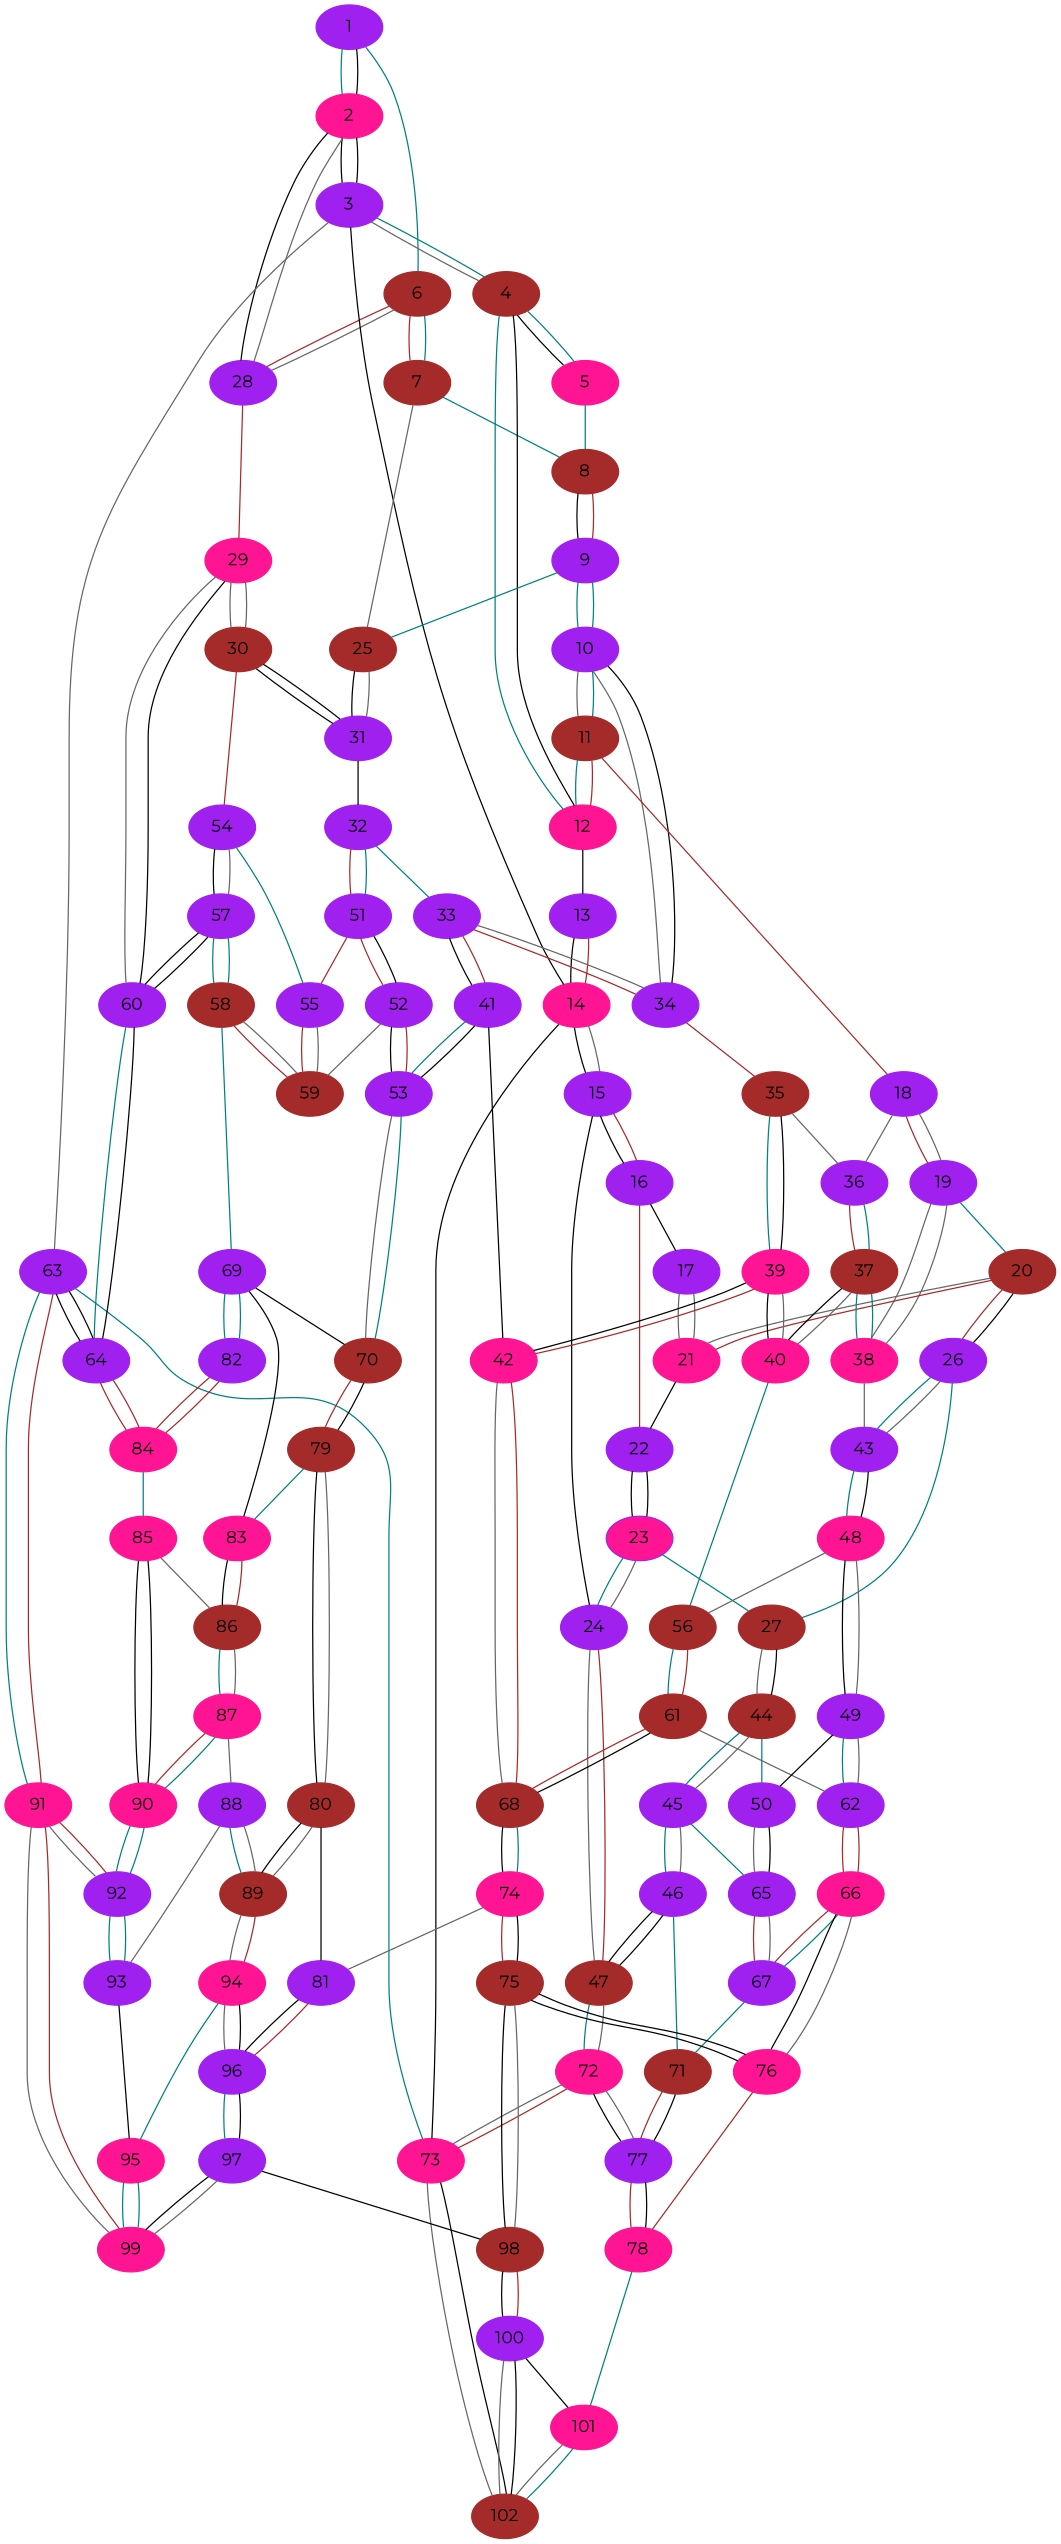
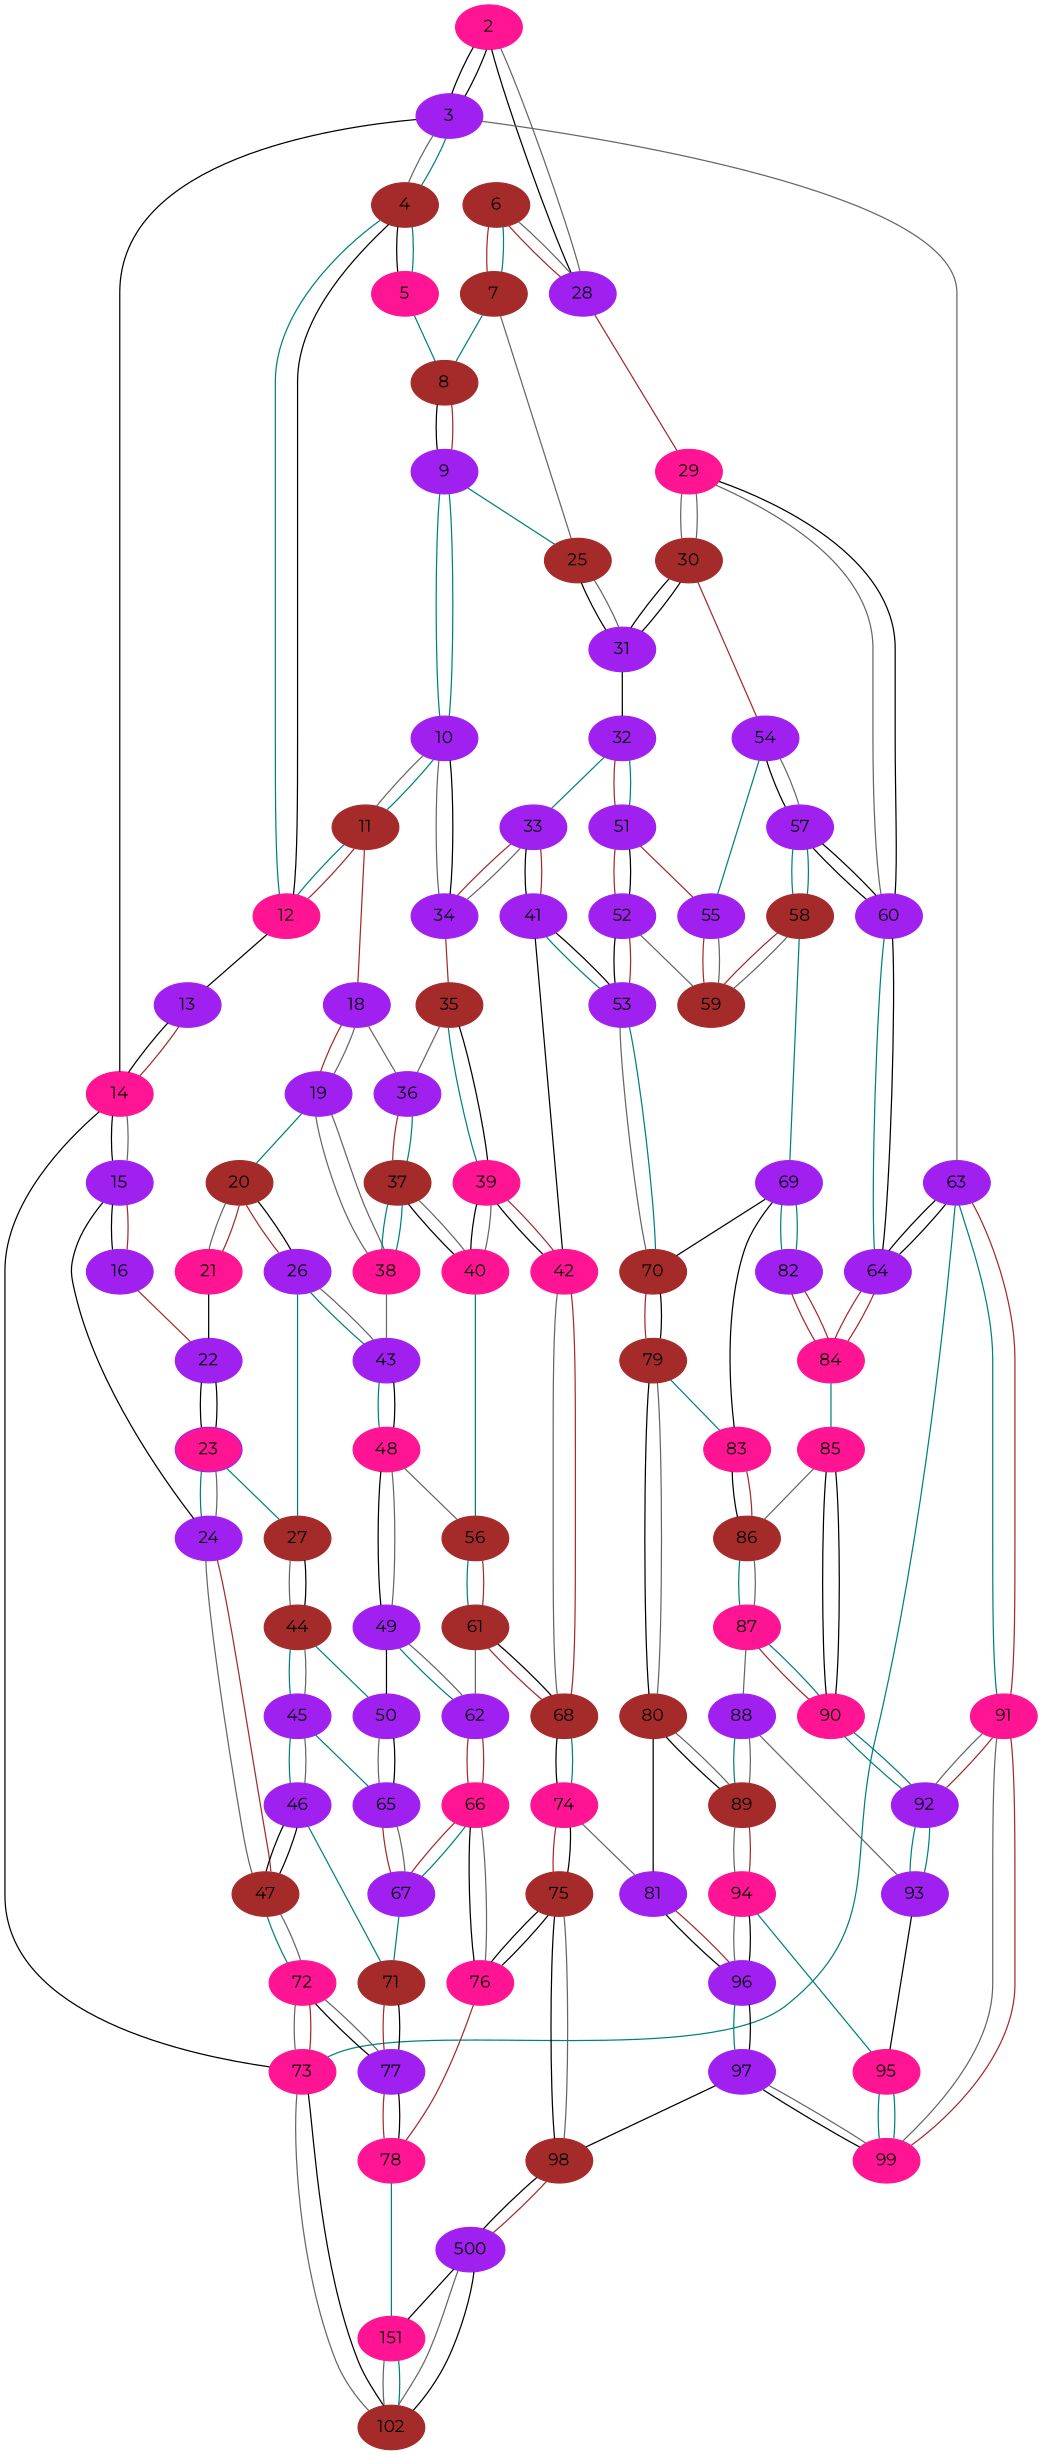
node "1": removed
node "17": removed
node "100": label "100" -> "500"
node "101": label "101" -> "151"
